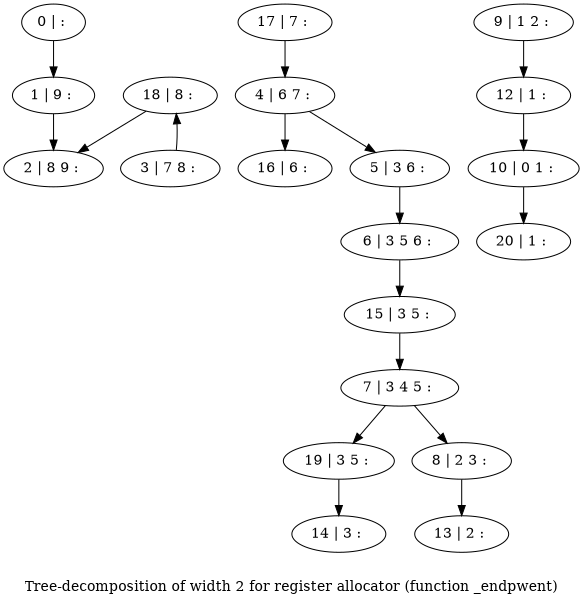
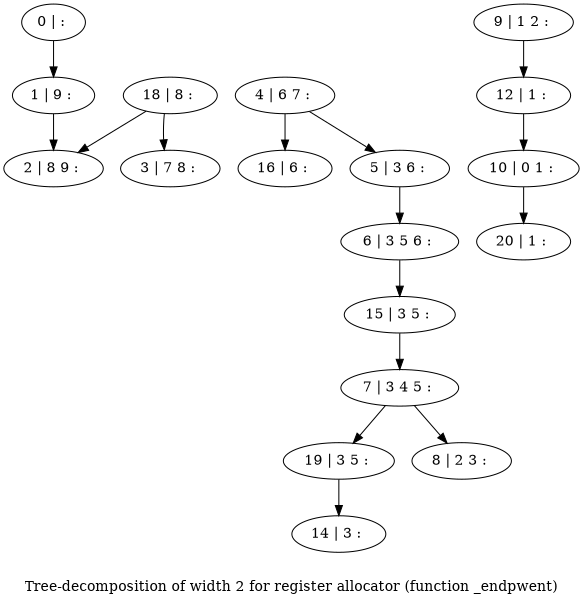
node "17 | 7 :": removed
edge "3 | 7 8 :" -> "18 | 8 :": reversed
node "13 | 2 :": removed
